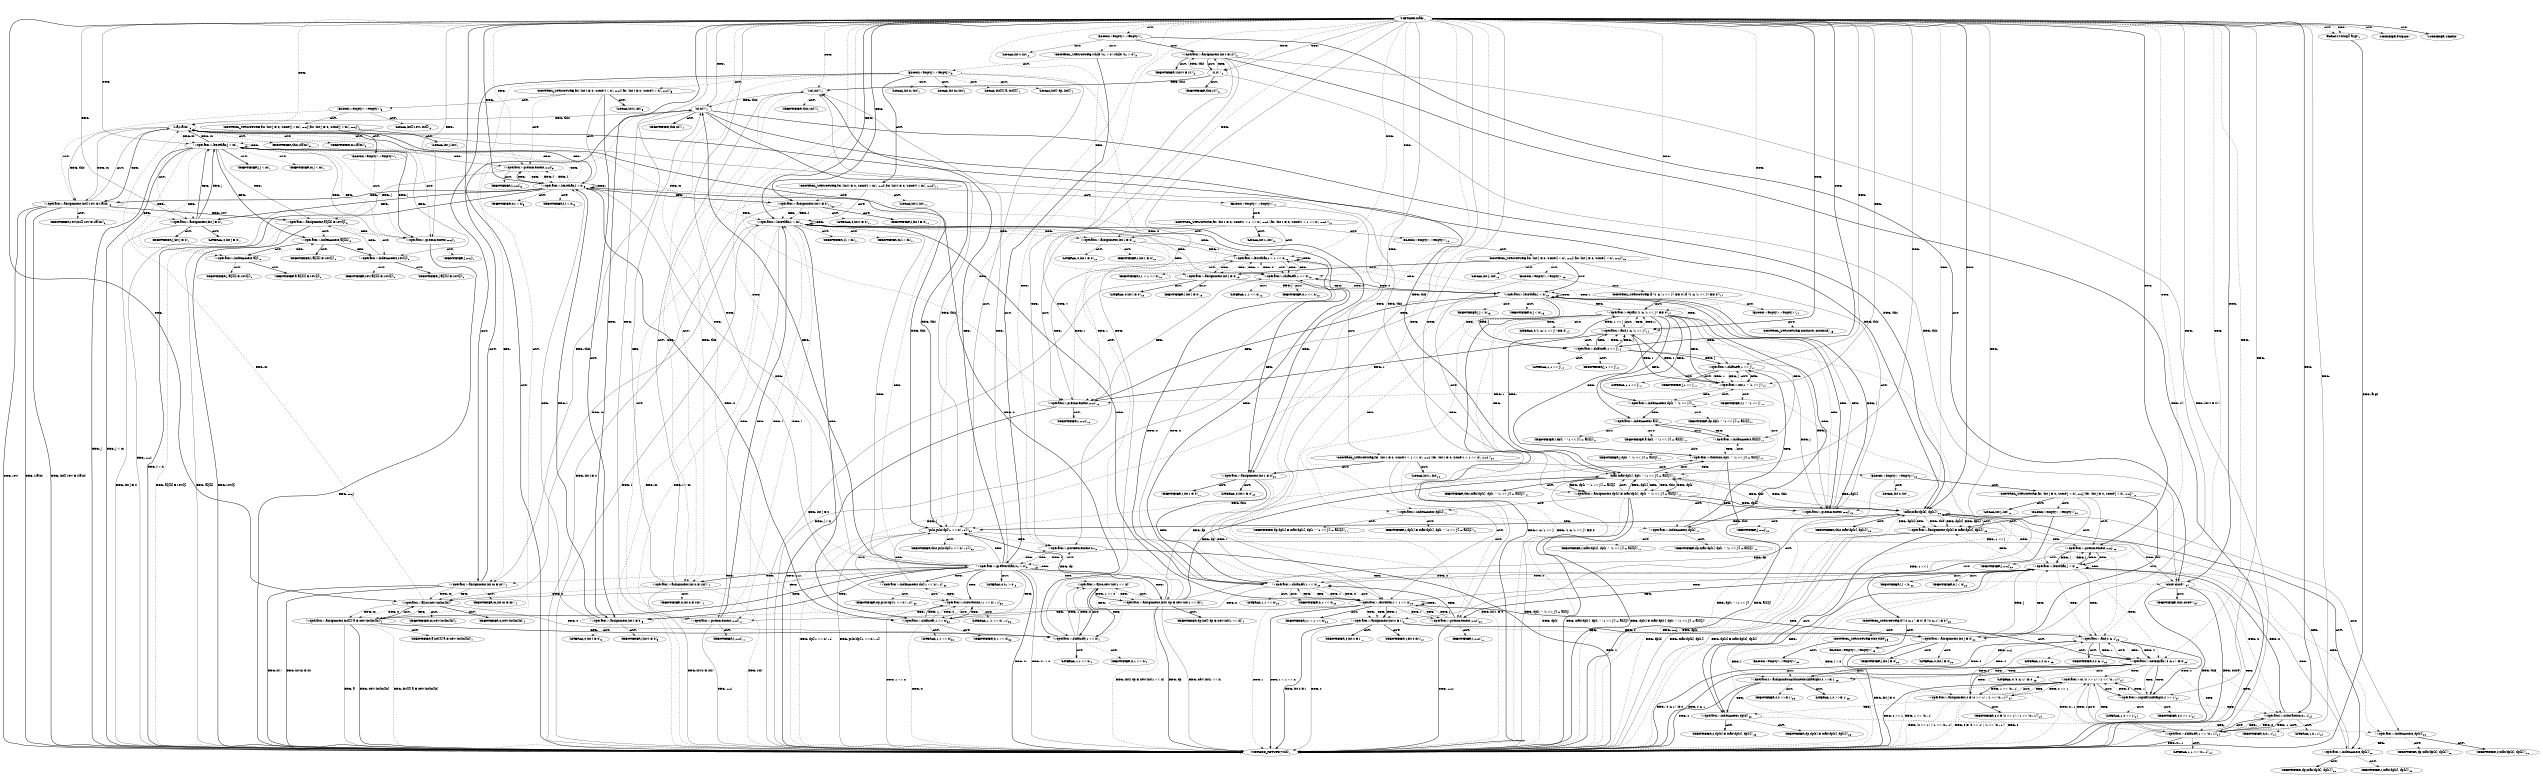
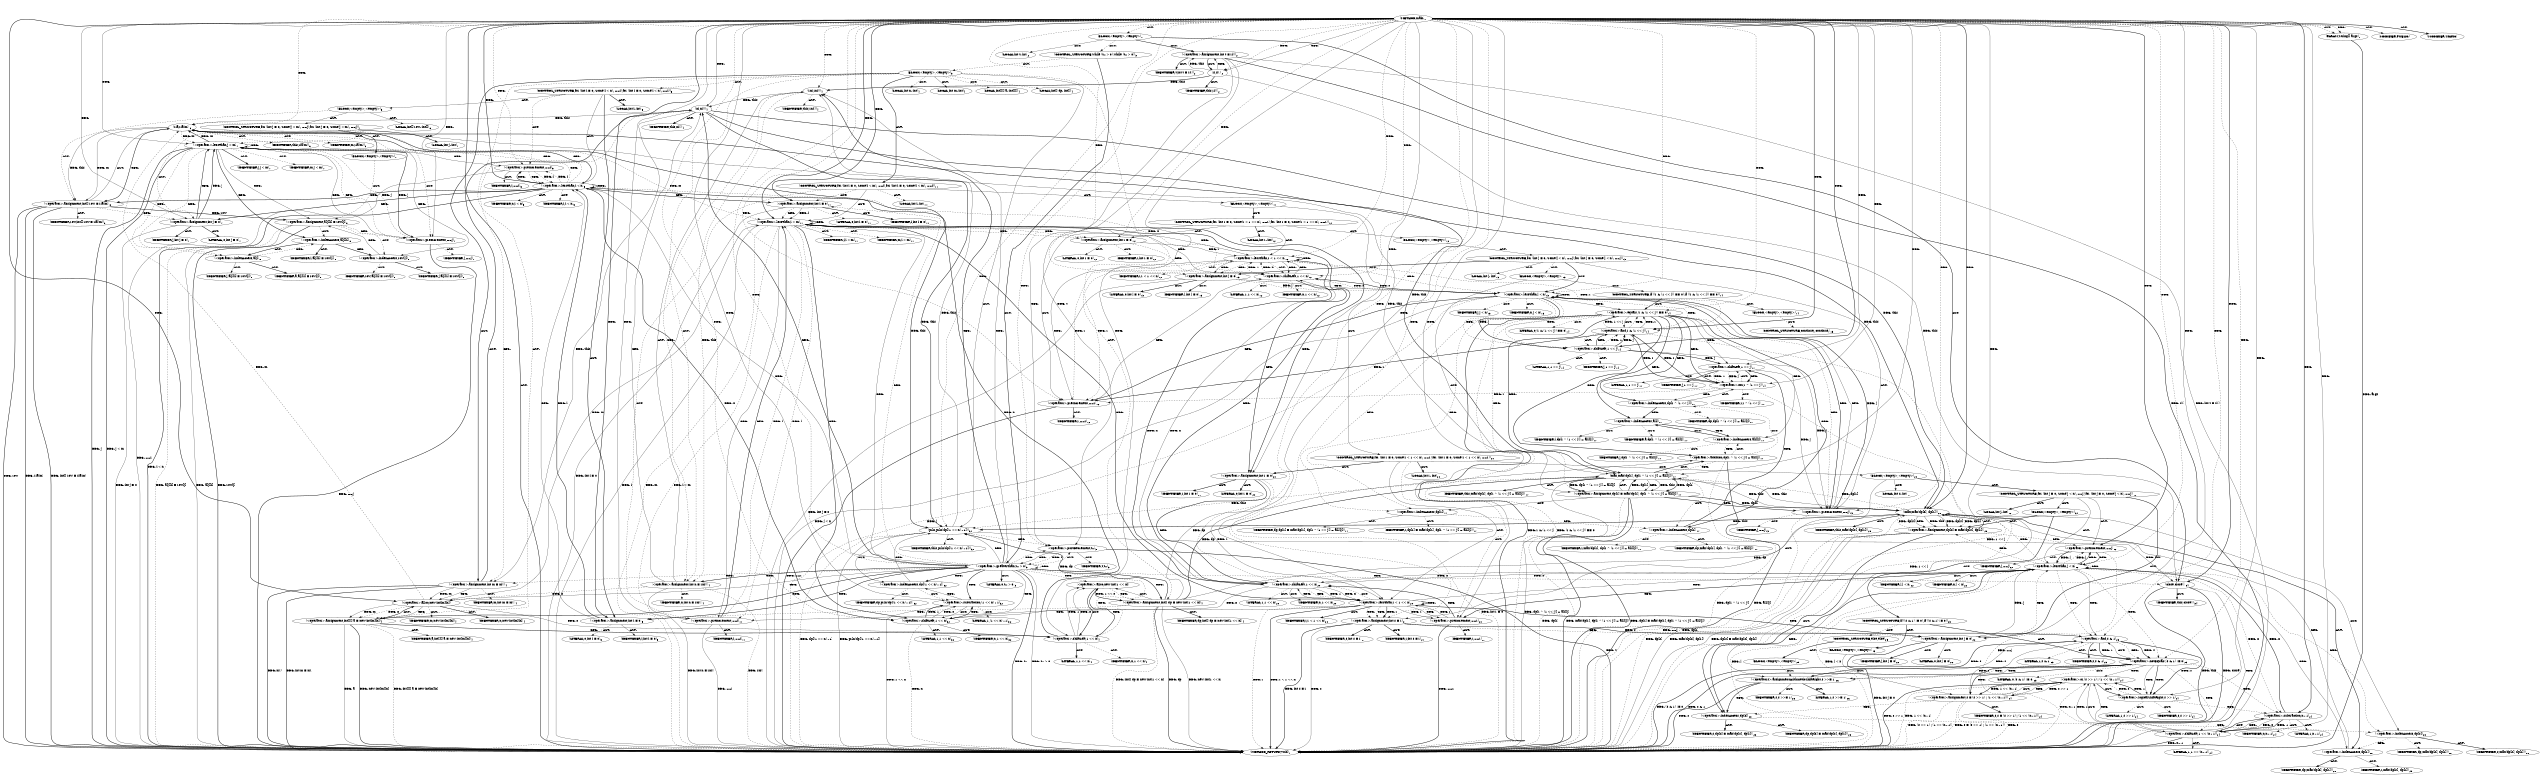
node "(IDENTIFIER,t,t--)": added
